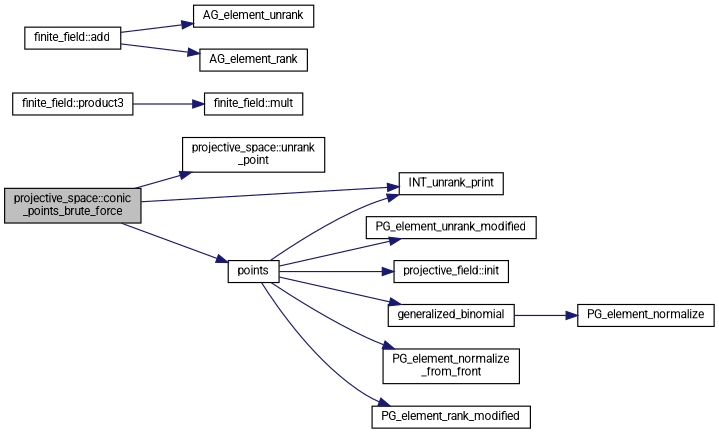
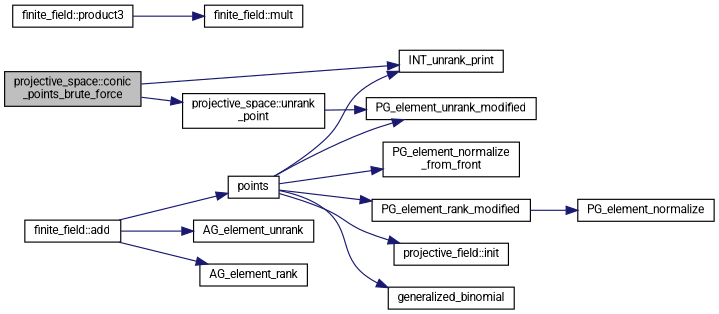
edge "projective_space::unrank _point" -> "PG_element_unrank_modified": added
edge "projective_space::conic _points_brute_force" -> "points": now "finite_field::add" -> "points"
edge "generalized_binomial" -> "PG_element_normalize": now "PG_element_rank_modified" -> "PG_element_normalize"
